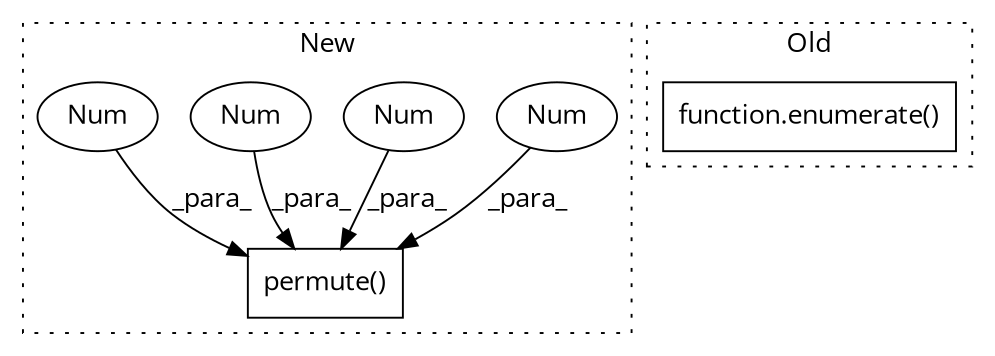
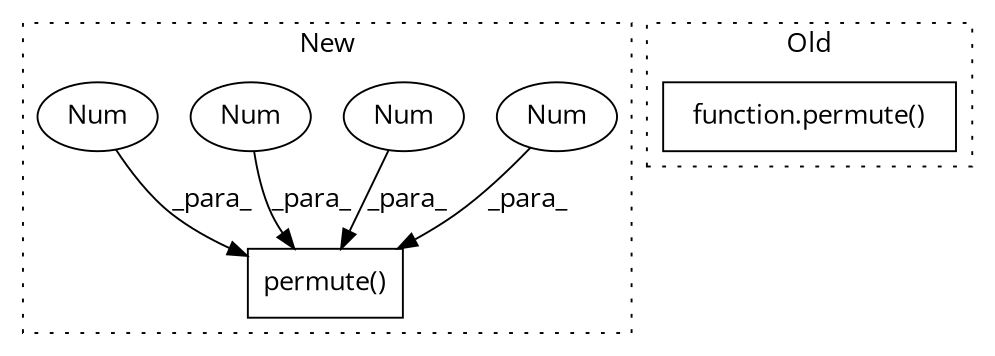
node "function.enumerate()": label "function.enumerate()" -> "function.permute()"
